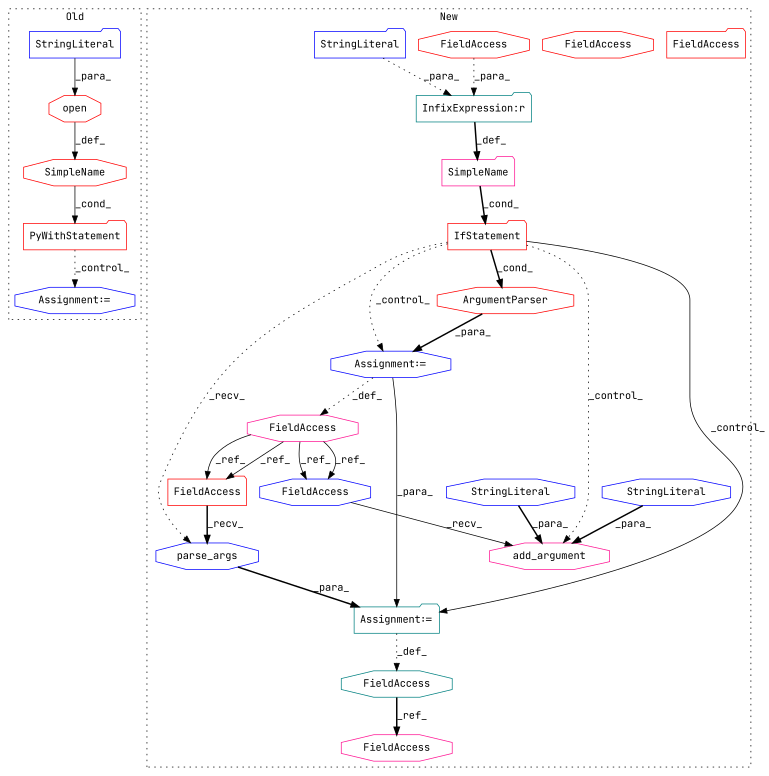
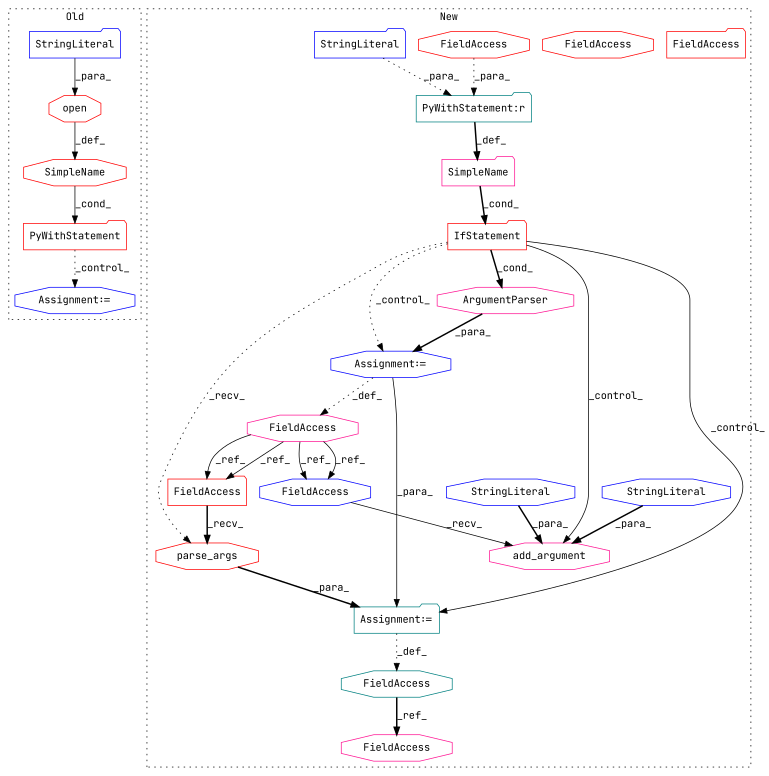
node "InfixExpression:r": label "InfixExpression:r" -> "PyWithStatement:r"
node "ArgumentParser": color red -> deeppink
edge "IfStatement" -> "add_argument": style dotted -> solid
node "parse_args": color blue -> red
